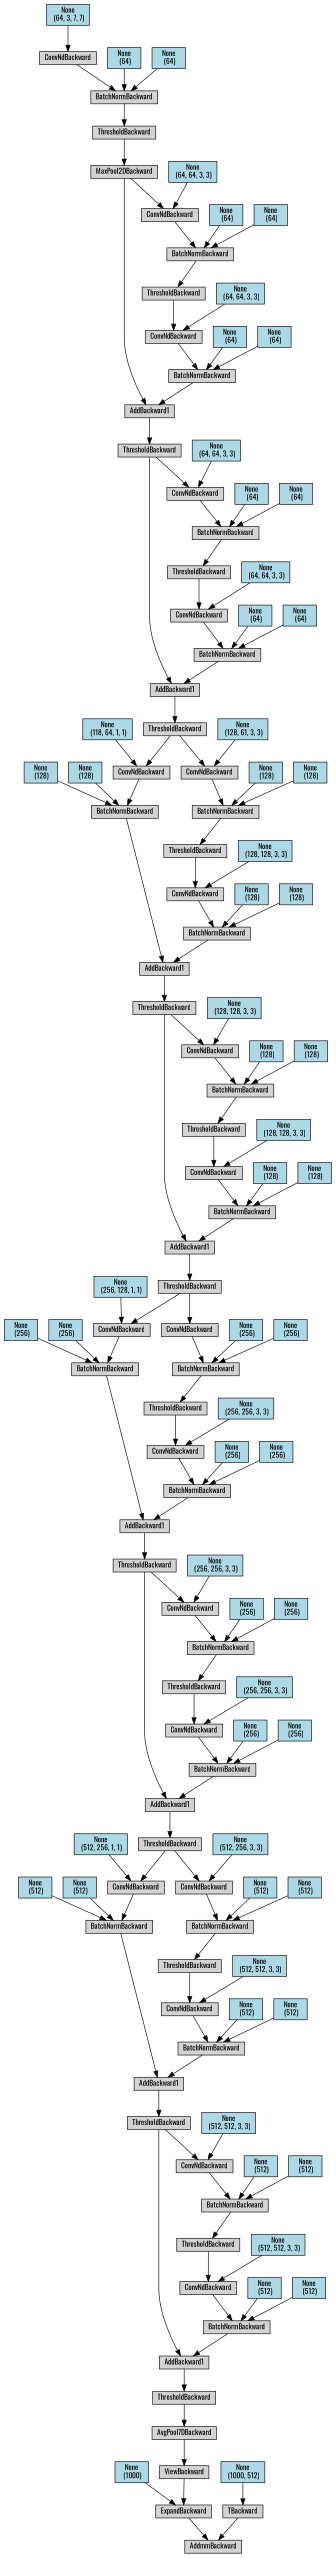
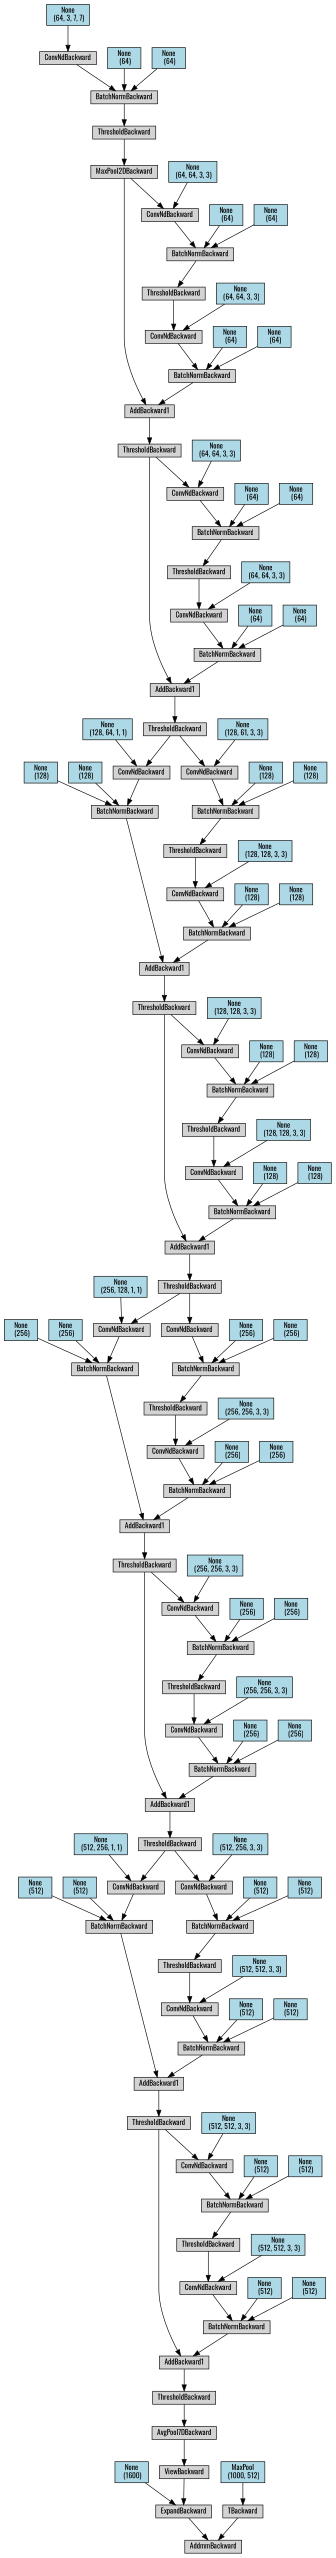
node "None (118, 64, 1, 1)": label "None (118, 64, 1, 1)" -> "None (128, 64, 1, 1)"
node "None (1000)": label "None (1000)" -> "None (1600)"
node "None (1000, 512)": label "None (1000, 512)" -> "MaxPool (1000, 512)"
